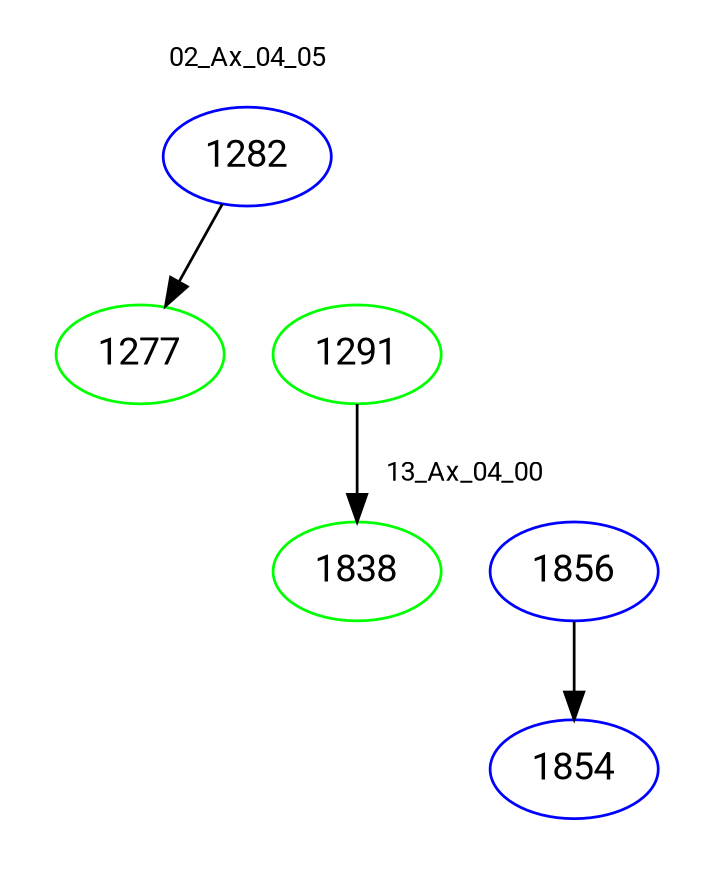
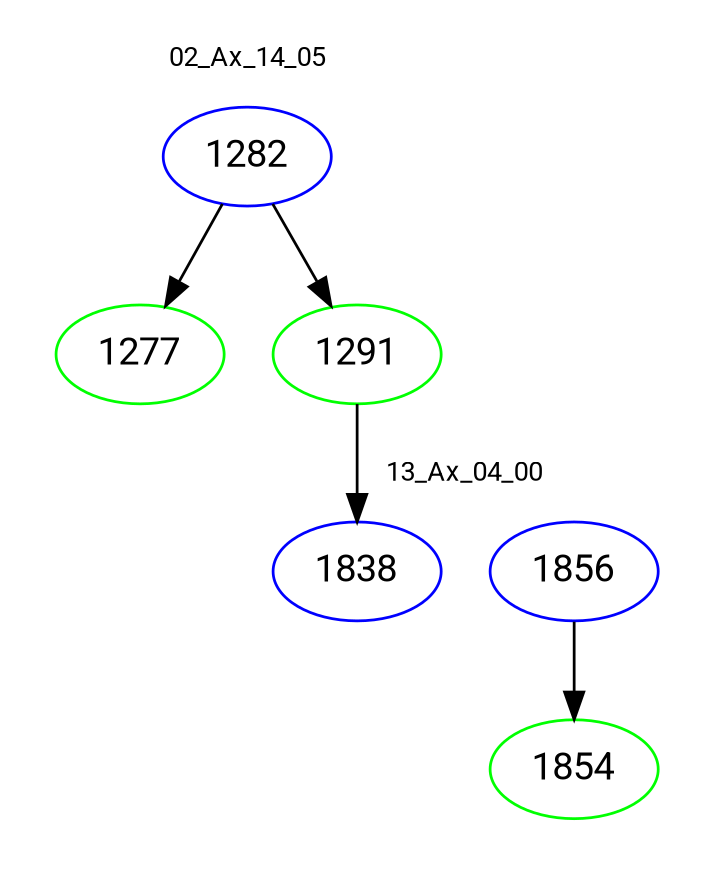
cluster "02_Ax_04_05": label "02_Ax_04_05" -> "02_Ax_14_05"
edge "1282" -> "1291": added
node "1838": color green -> blue
node "1854": color blue -> green
